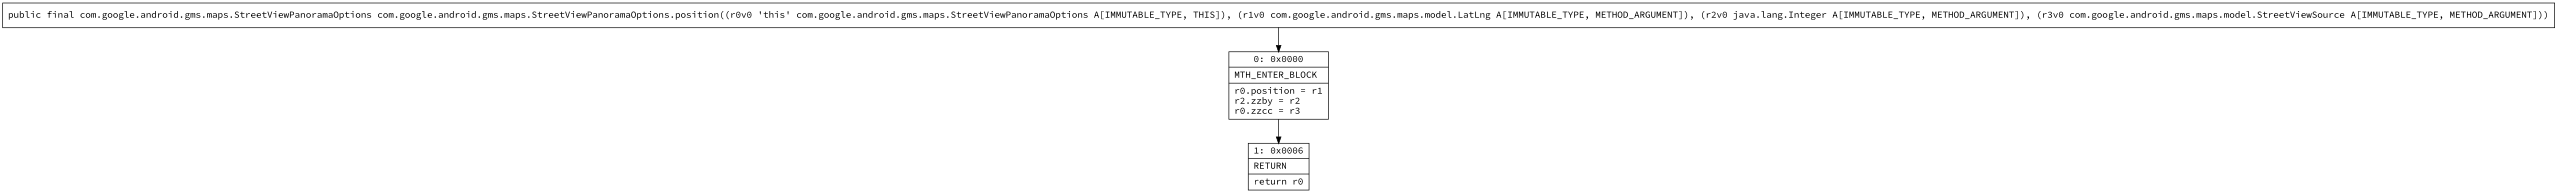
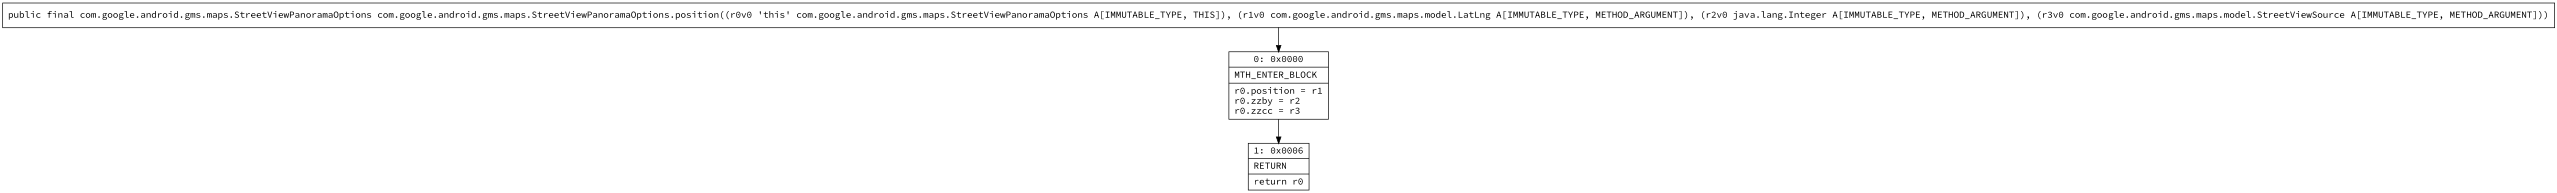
node "0: 0x0000": text "r2.zzby = r2" -> "r0.zzby = r2"
